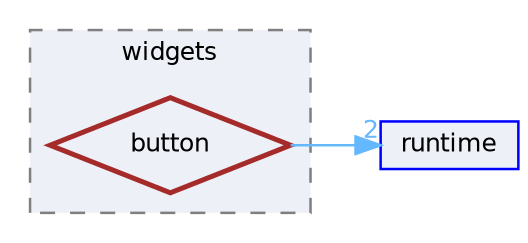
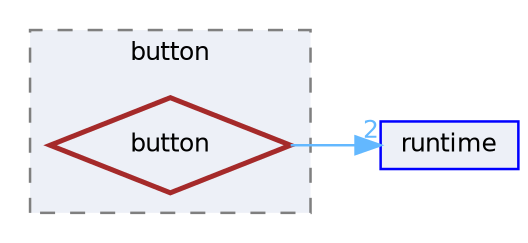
cluster "widgets": label "widgets" -> "button"
